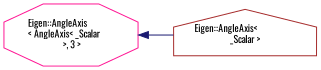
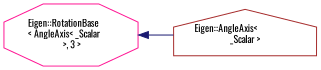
node "Eigen::AngleAxis < AngleAxis< _Scalar >, 3 >": label "Eigen::AngleAxis < AngleAxis< _Scalar >, 3 >" -> "Eigen::RotationBase < AngleAxis< _Scalar >, 3 >"
